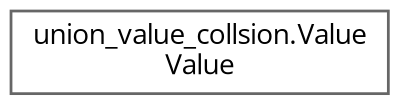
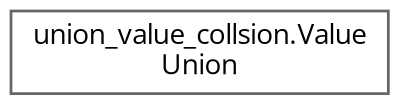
node "union_value_collsion.Value Value": label "union_value_collsion.Value Value" -> "union_value_collsion.Value Union"
